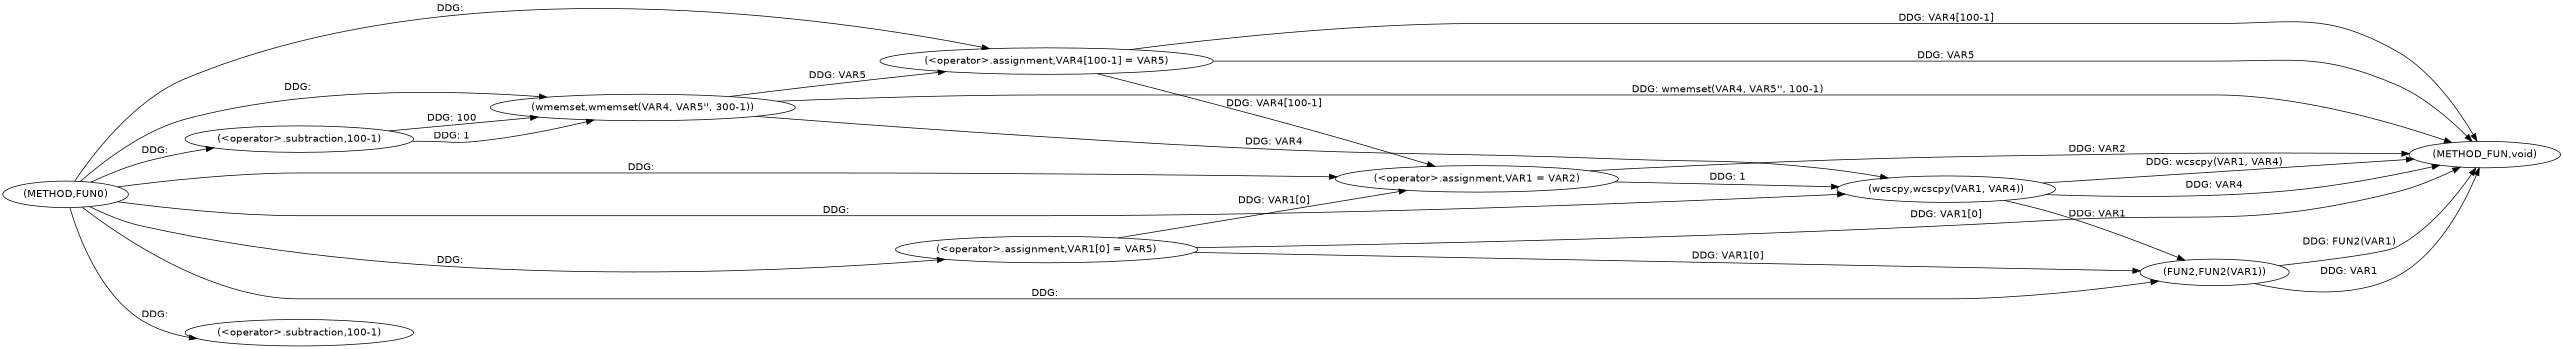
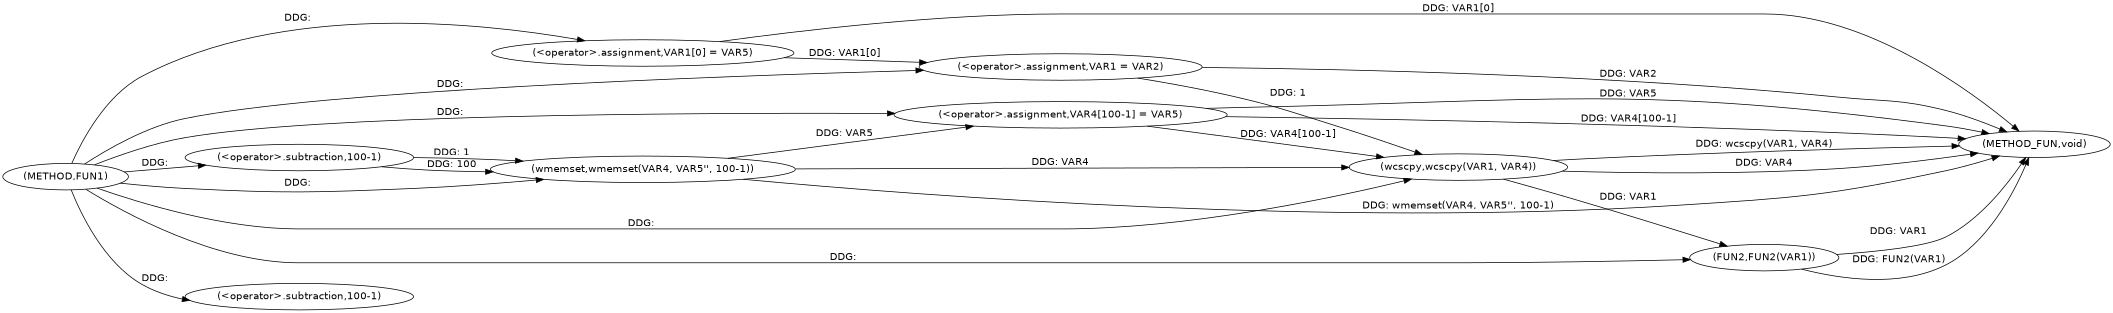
node "(wmemset,wmemset(VAR4, VAR5'', 300-1))": label "(wmemset,wmemset(VAR4, VAR5'', 300-1))" -> "(wmemset,wmemset(VAR4, VAR5'', 100-1))"
edge "(<operator>.assignment,VAR4[100-1] = VAR5)" -> "(<operator>.assignment,VAR1 = VAR2)": now "(<operator>.assignment,VAR4[100-1] = VAR5)" -> "(wcscpy,wcscpy(VAR1, VAR4))"
node "(METHOD,FUN0)": label "(METHOD,FUN0)" -> "(METHOD,FUN1)"
edge "(<operator>.assignment,VAR1[0] = VAR5)" -> "(FUN2,FUN2(VAR1))": removed, label "DDG: VAR1[0]"
